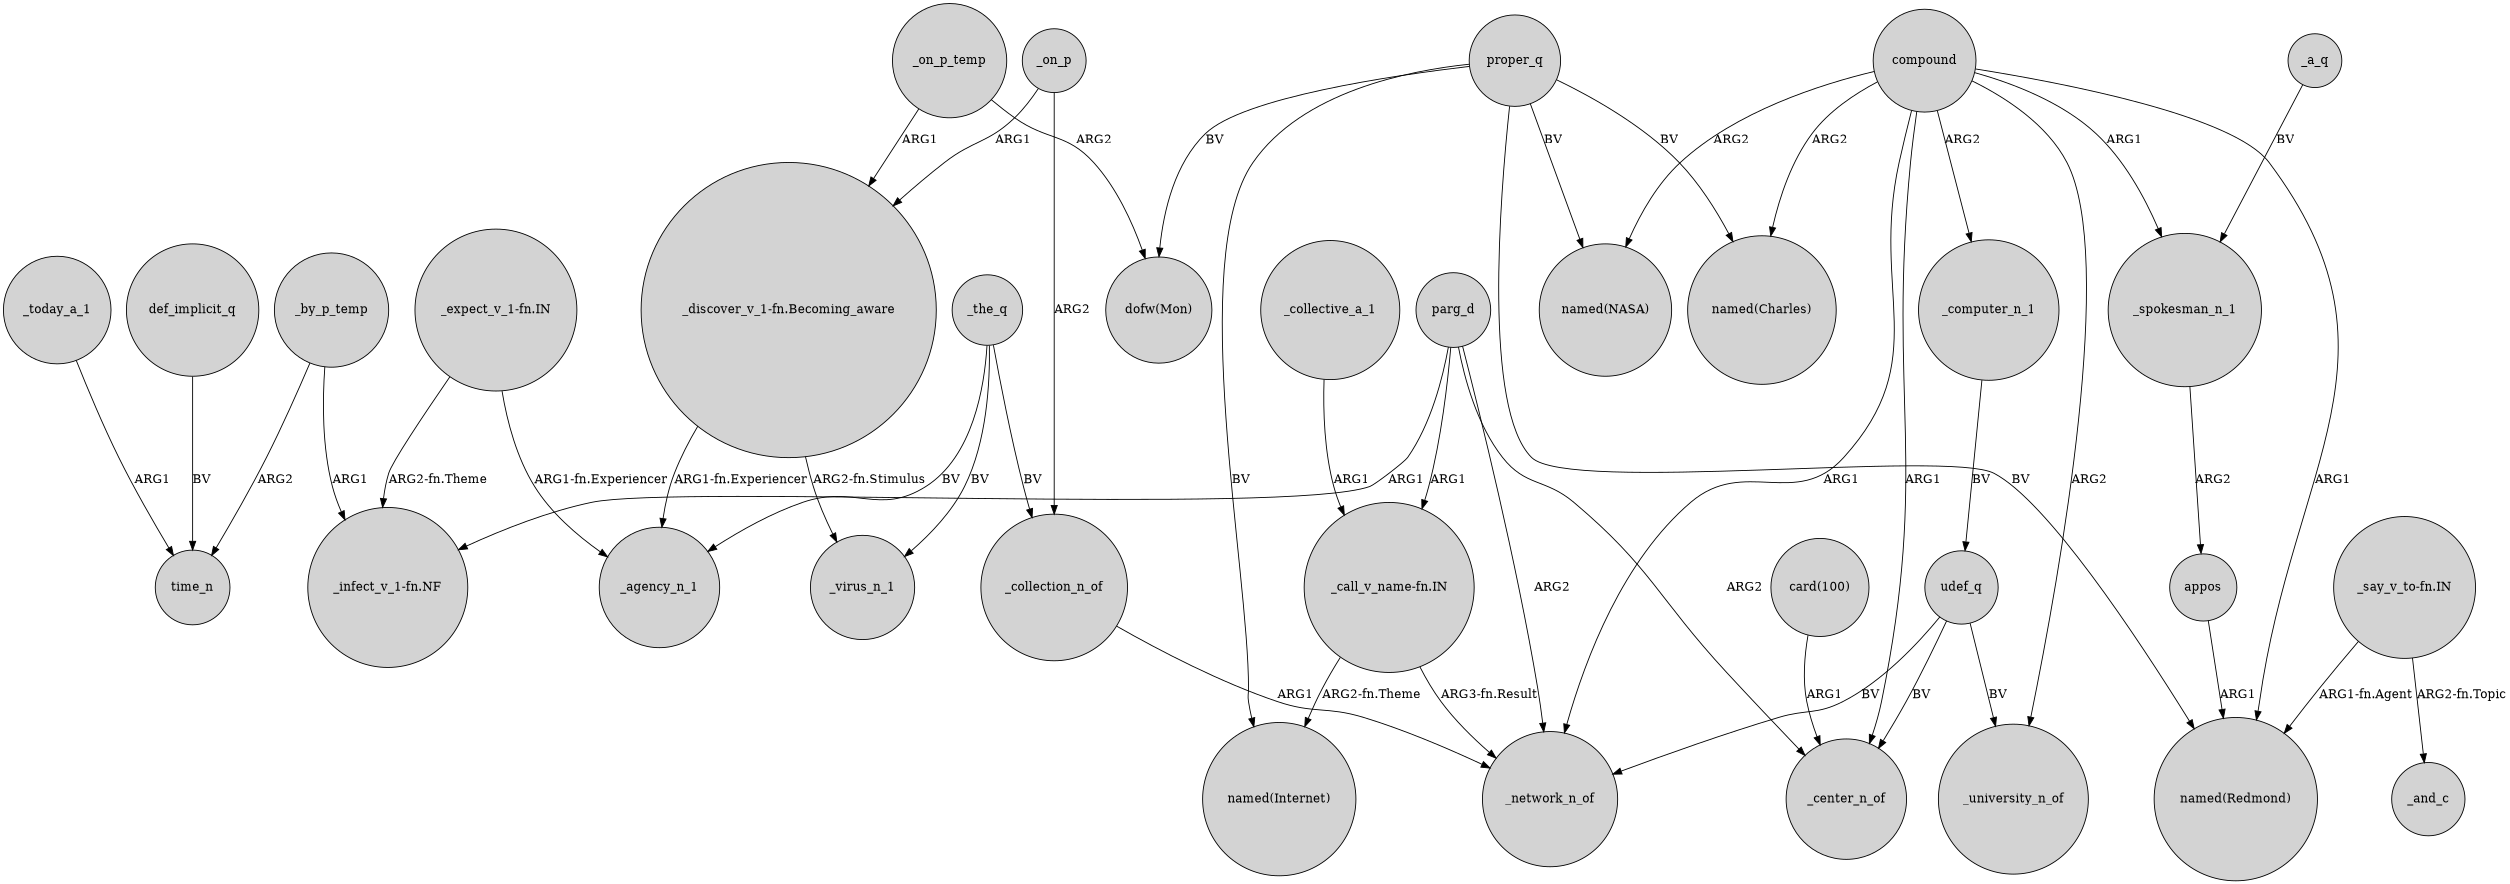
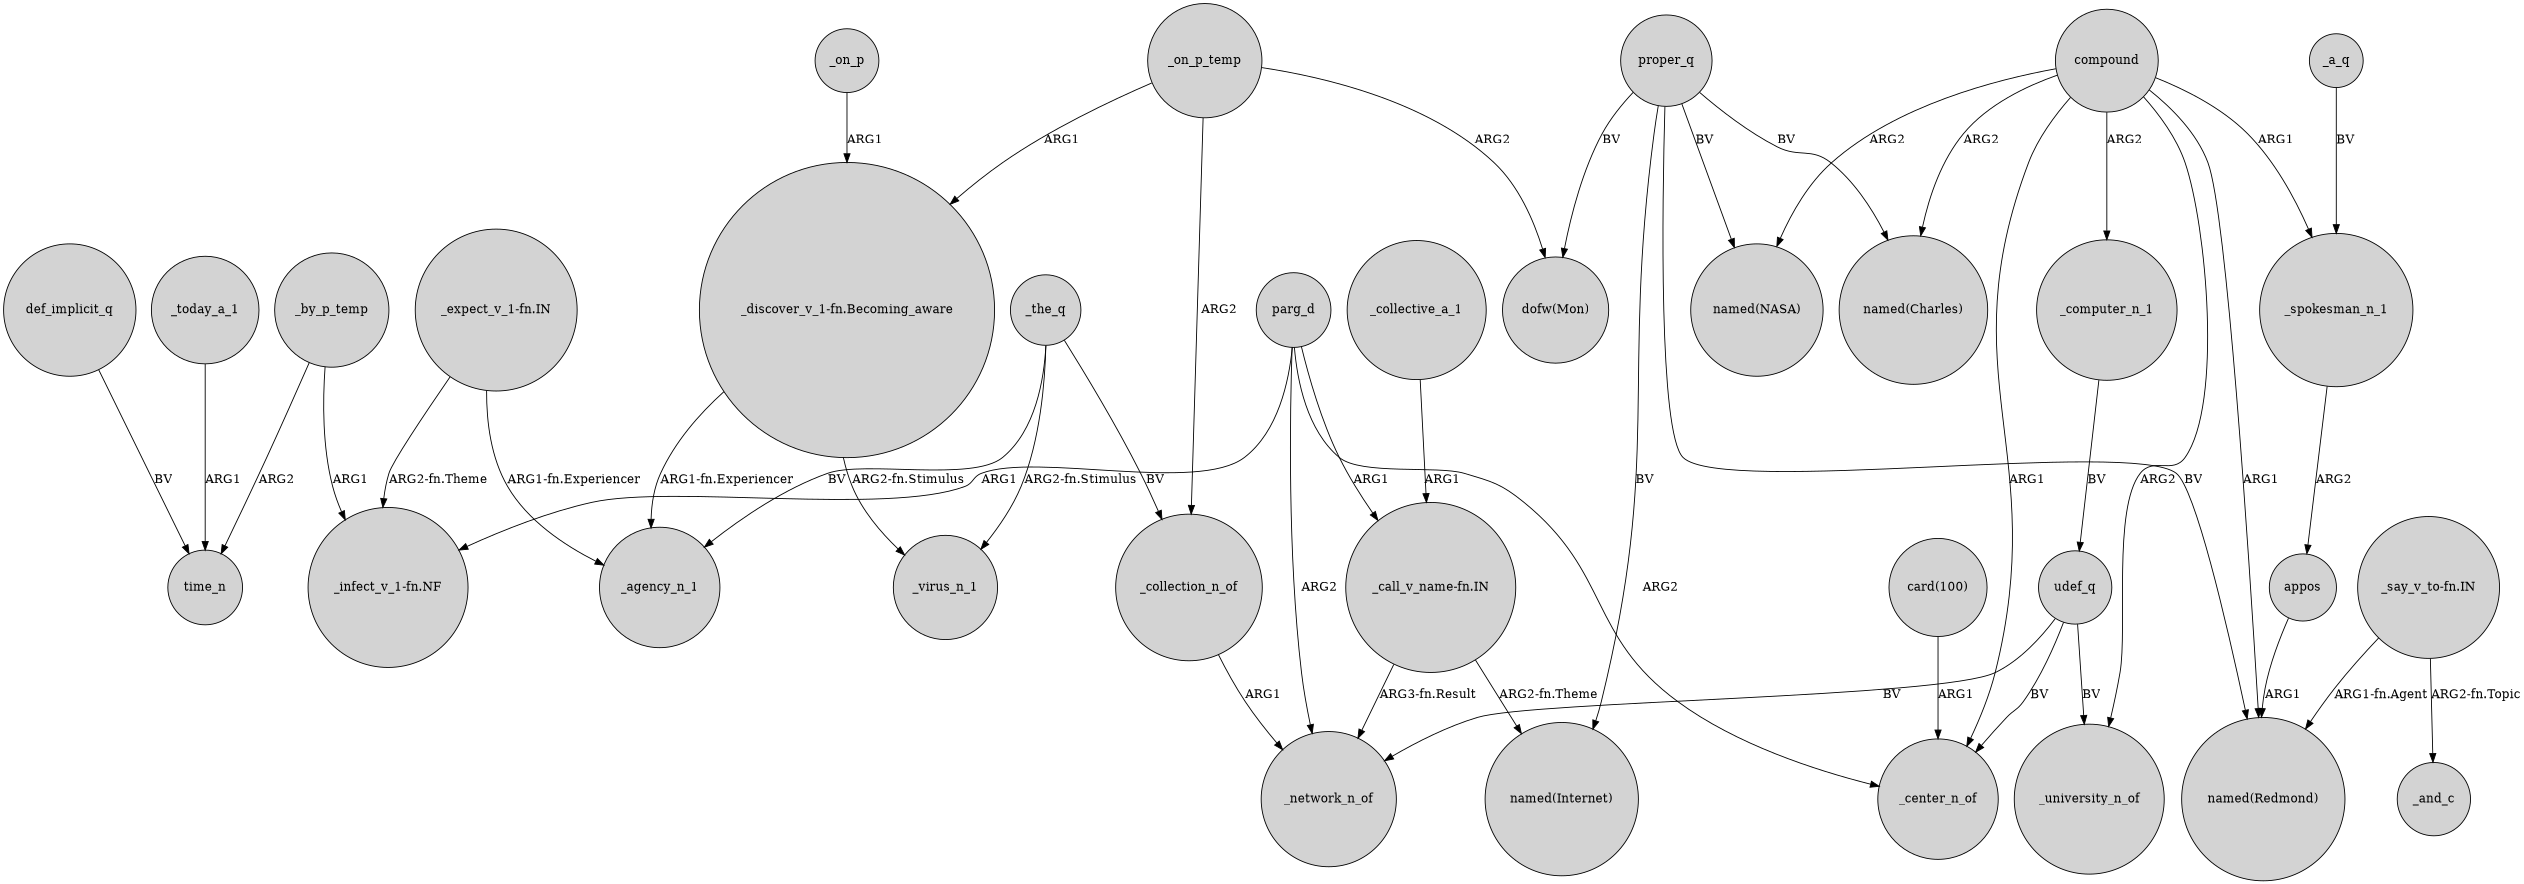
edge "_on_p" -> "_collection_n_of": now "_on_p_temp" -> "_collection_n_of"
edge "compound" -> "_network_n_of": removed, label "ARG1"
edge "_the_q" -> "_virus_n_1": label "BV" -> "ARG2-fn.Stimulus"
